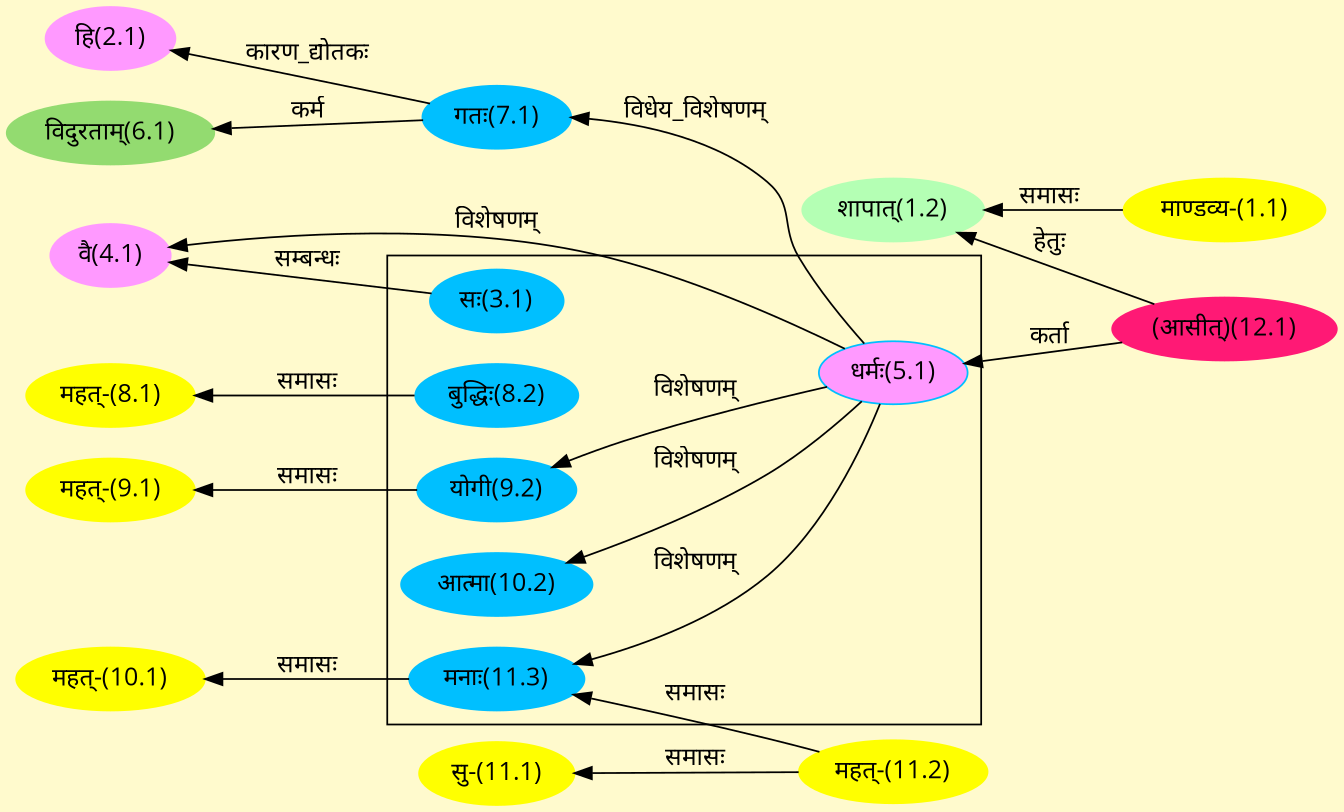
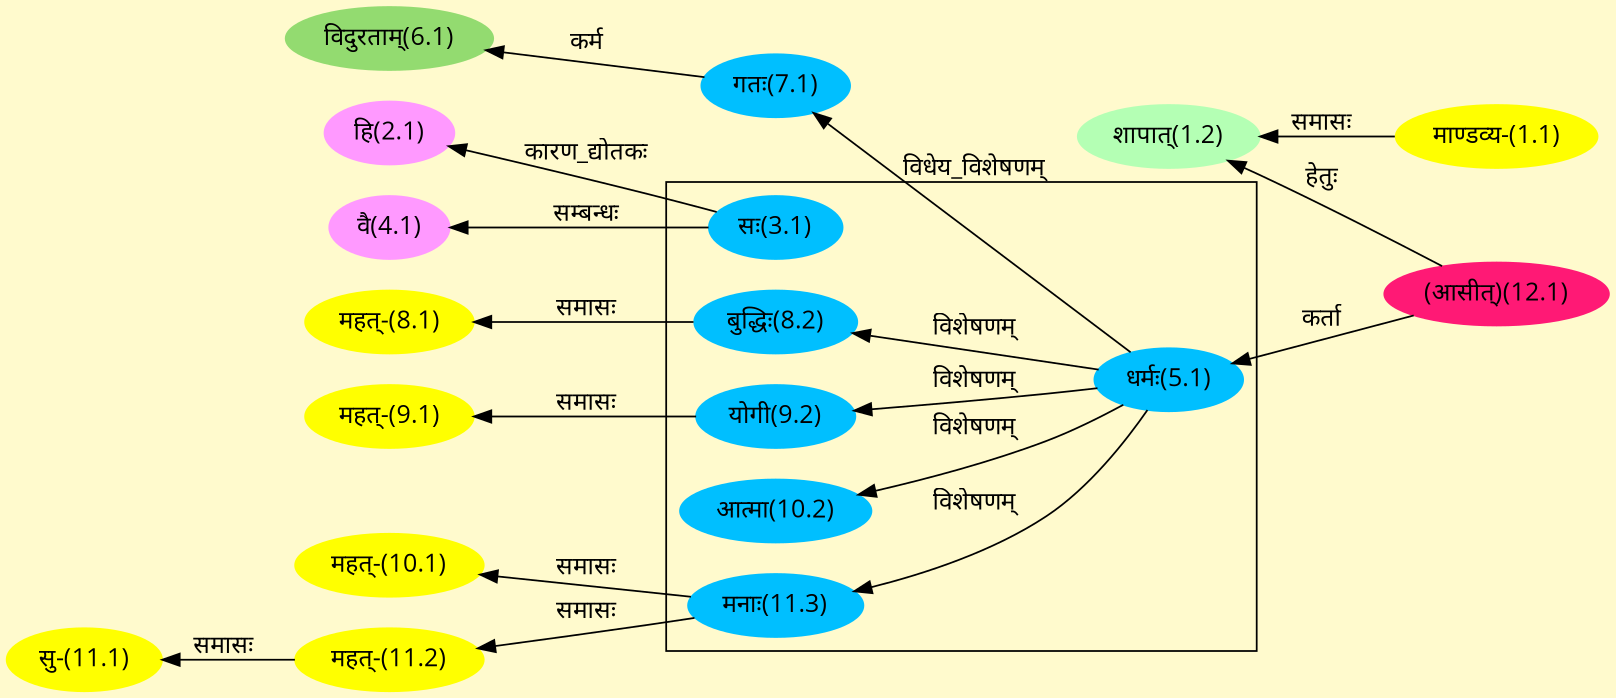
edge "गतः(7.1)" -> "हि(2.1)": now "सः(3.1)" -> "हि(2.1)"
edge "धर्मः(5.1)" -> "वै(4.1)": now "धर्मः(5.1)" -> "बुद्धिः(8.2)"
node "धर्मः(5.1)": fillcolor #ff99ff -> #00bfff
edge "महत्-(11.2)" -> "मनाः(11.3)": reversed
